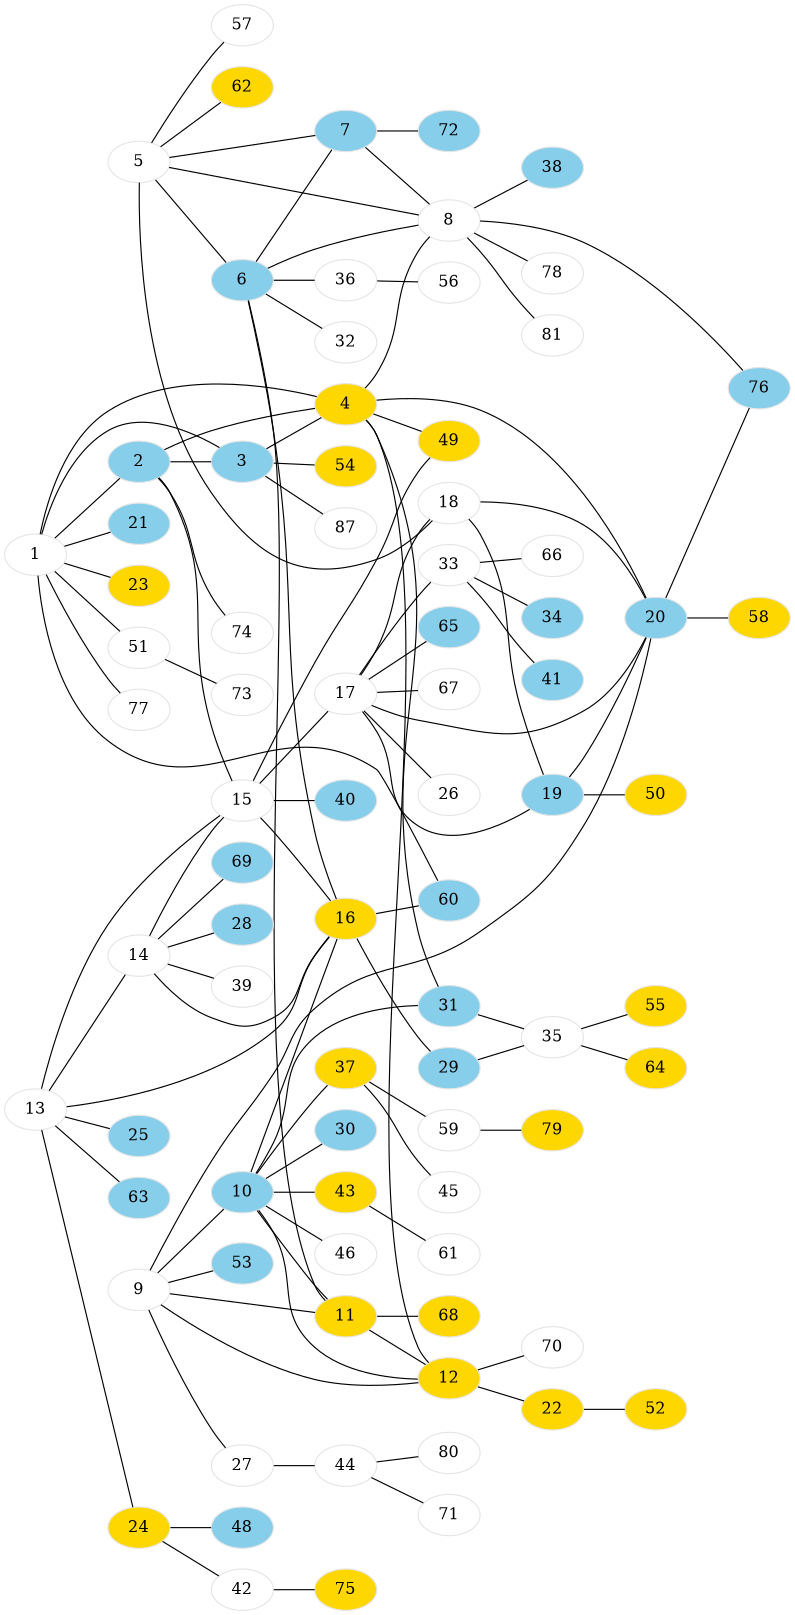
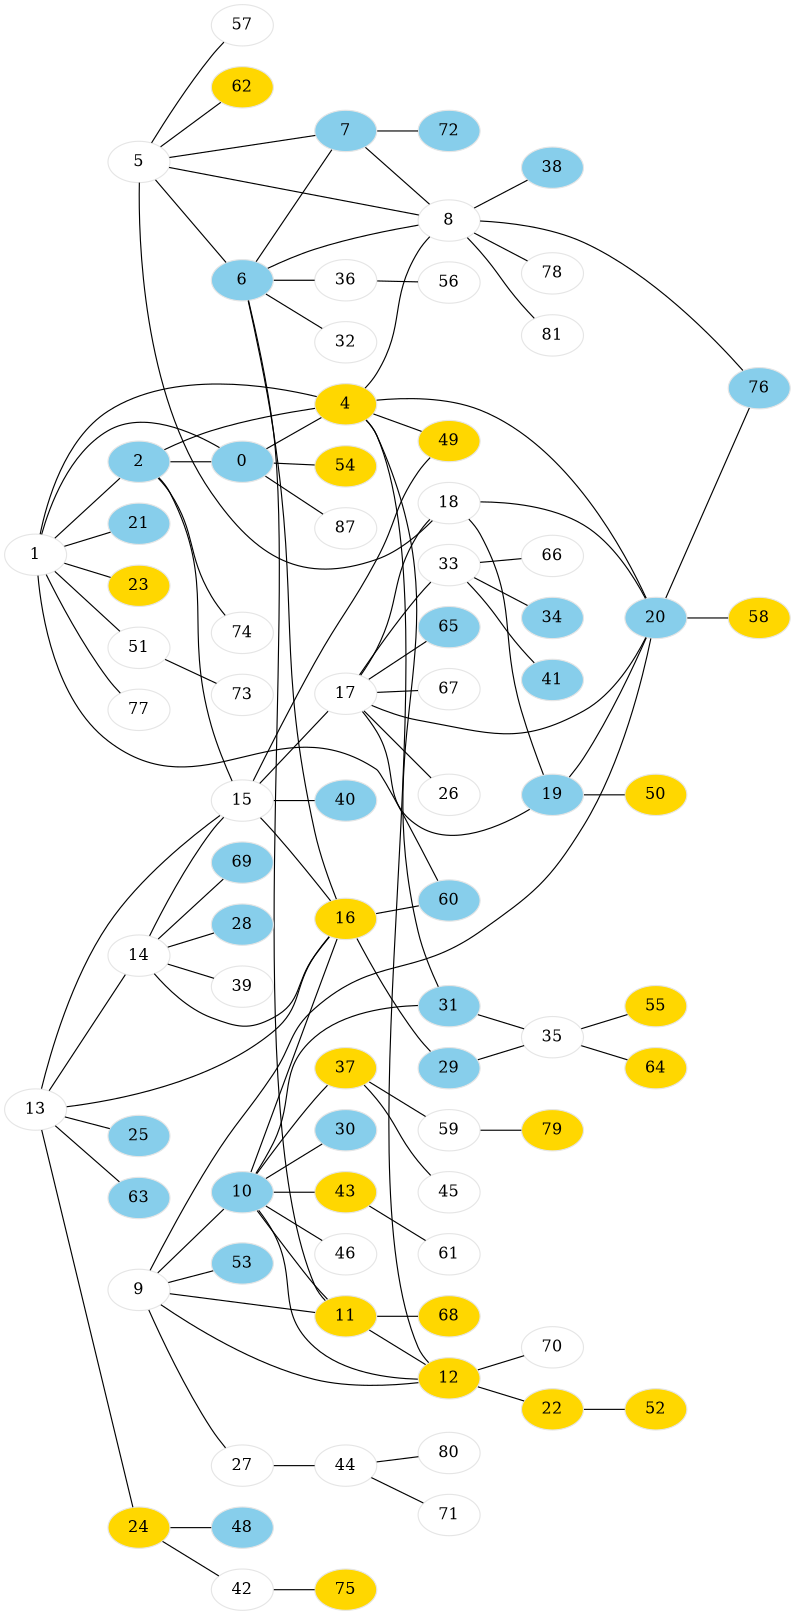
node "3": label "3" -> "0"
